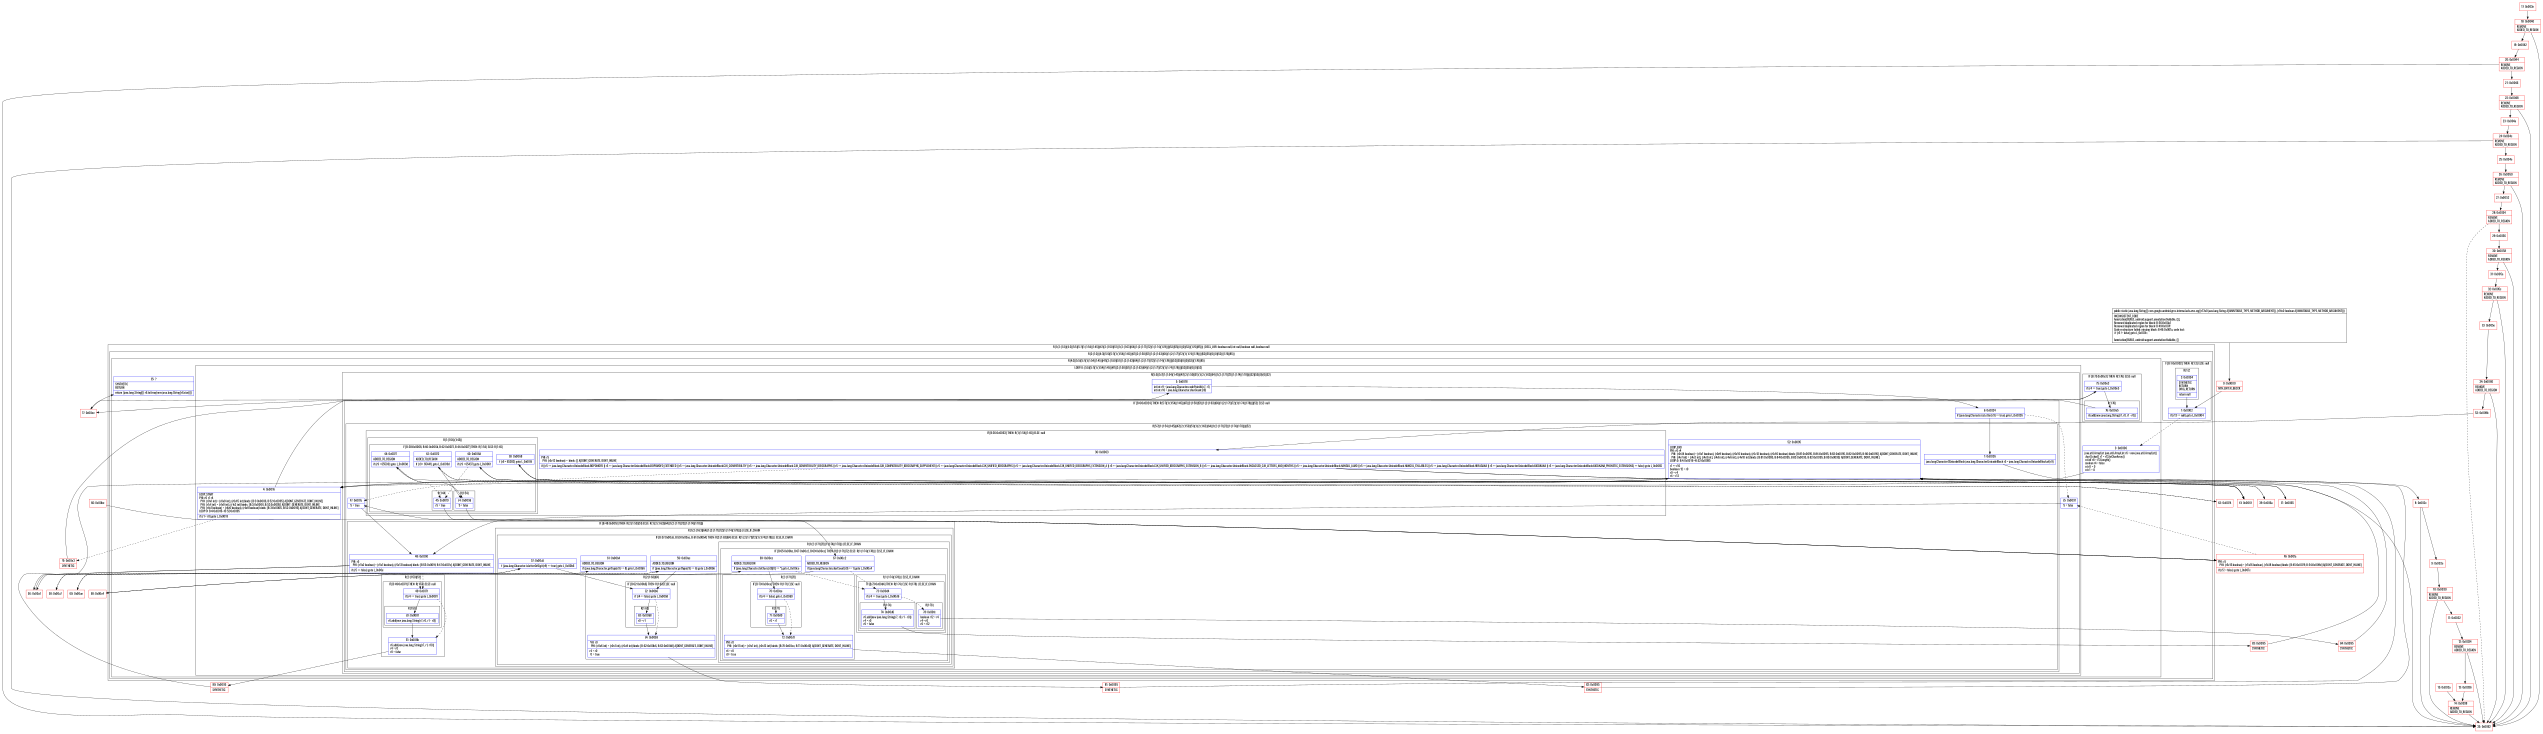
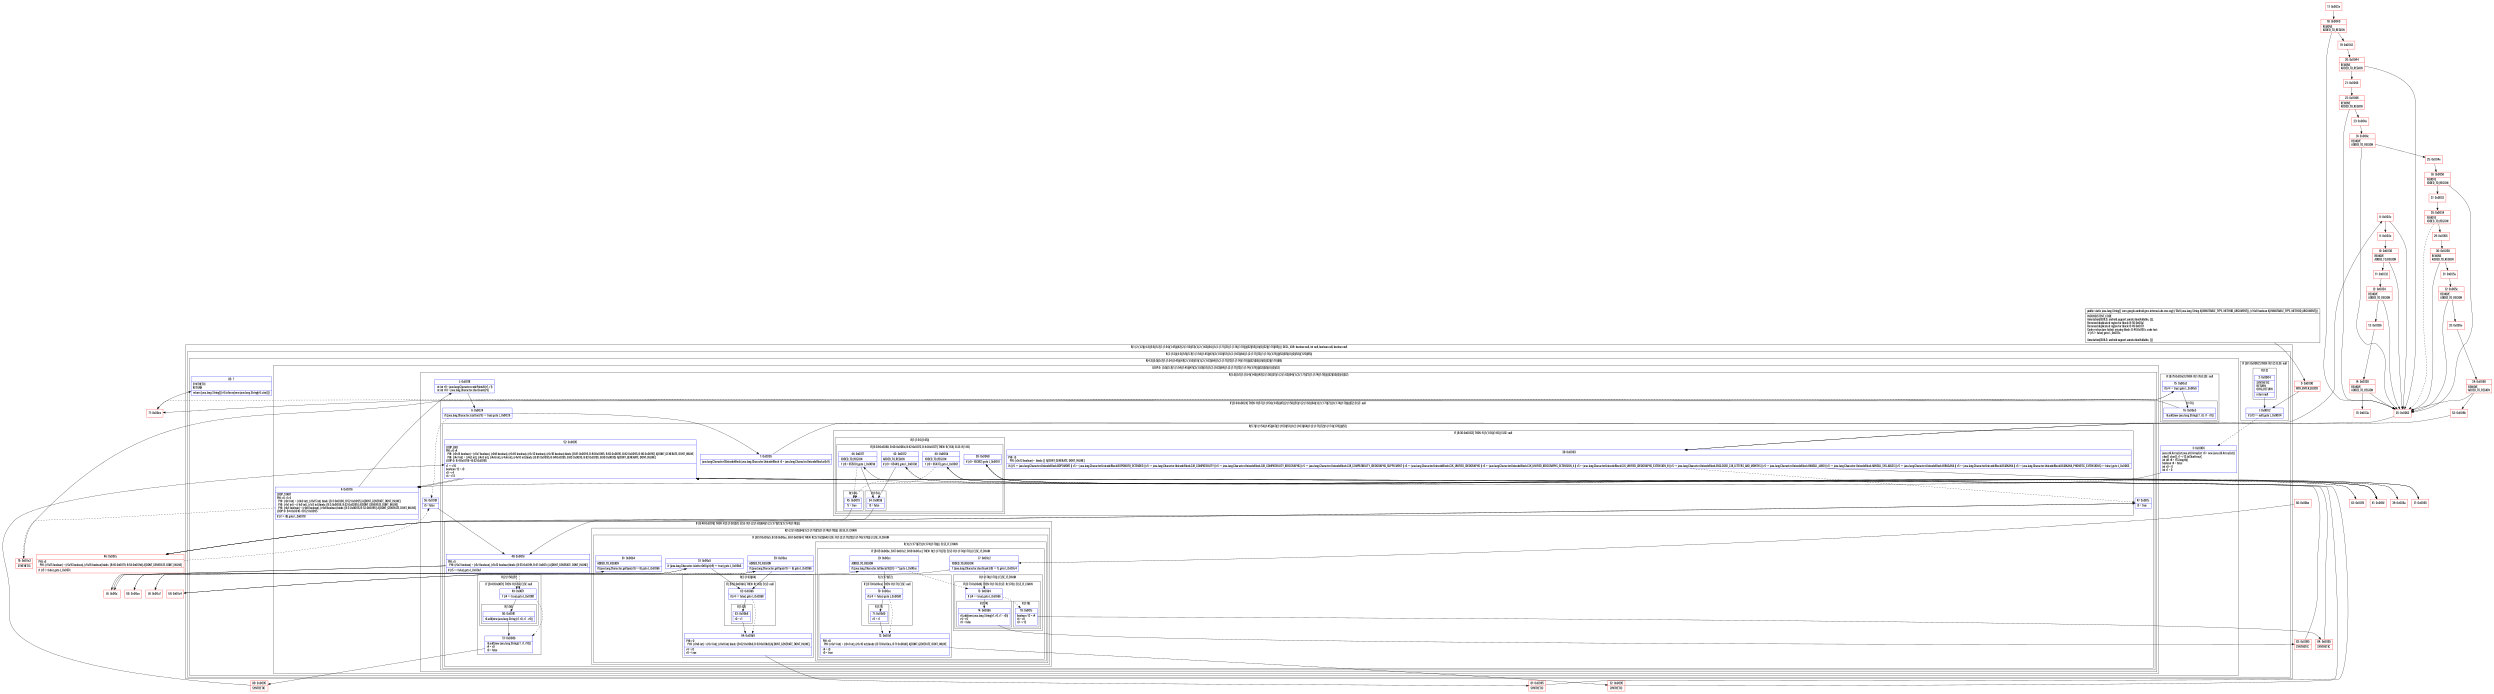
edge "75: 0x00e3" -> "77: 0x00ee": style solid -> dashed
edge "36: 0x0063" -> "35: 0x0062": reversed
edge "15: 0x003a" -> "14: 0x0038": reversed
